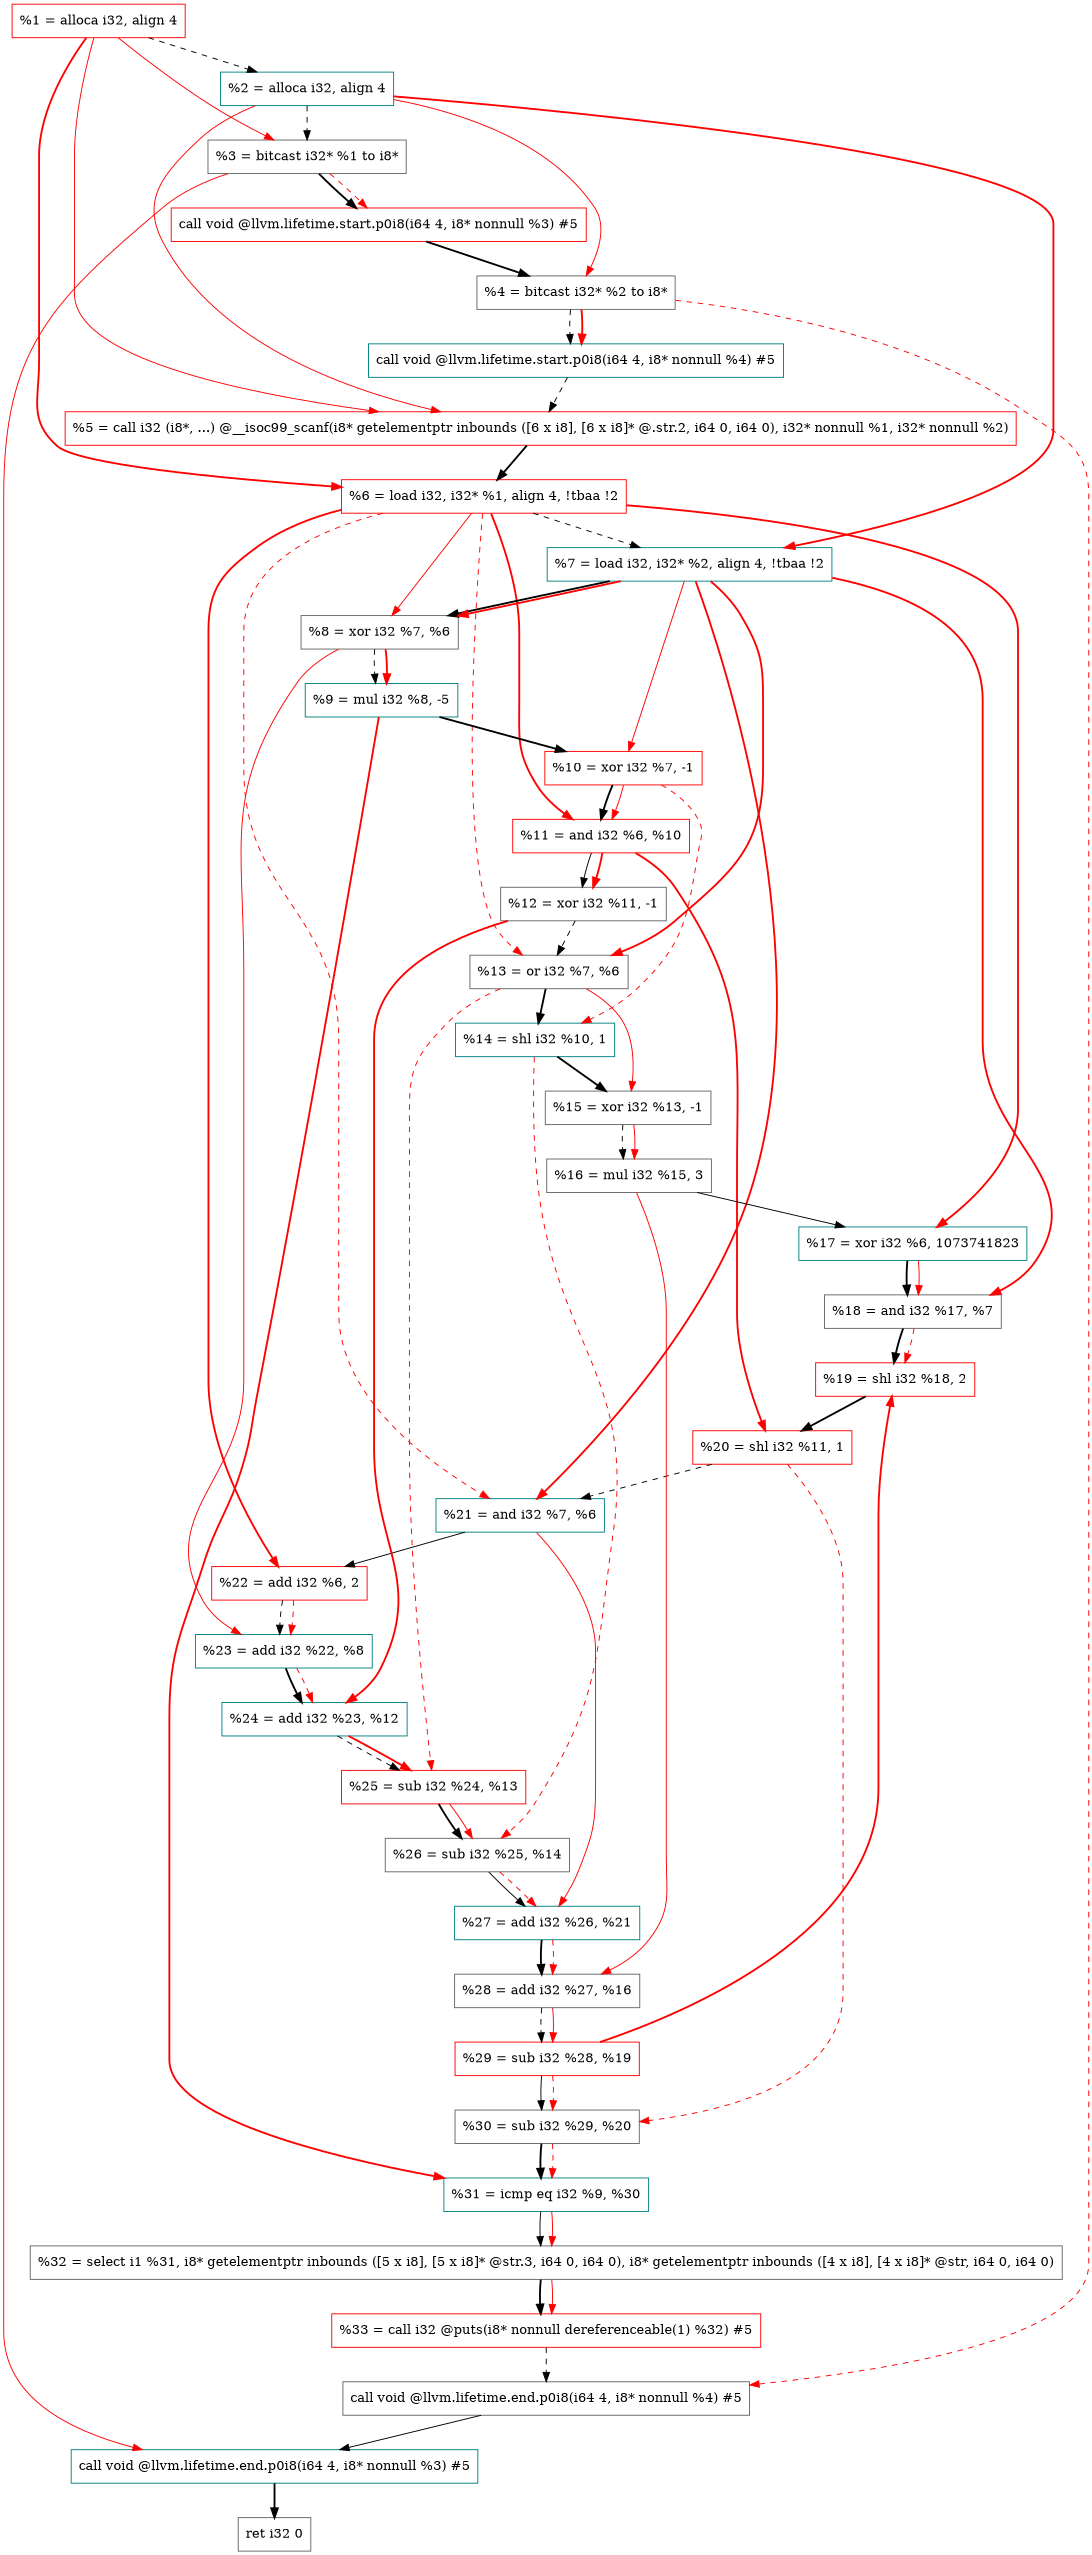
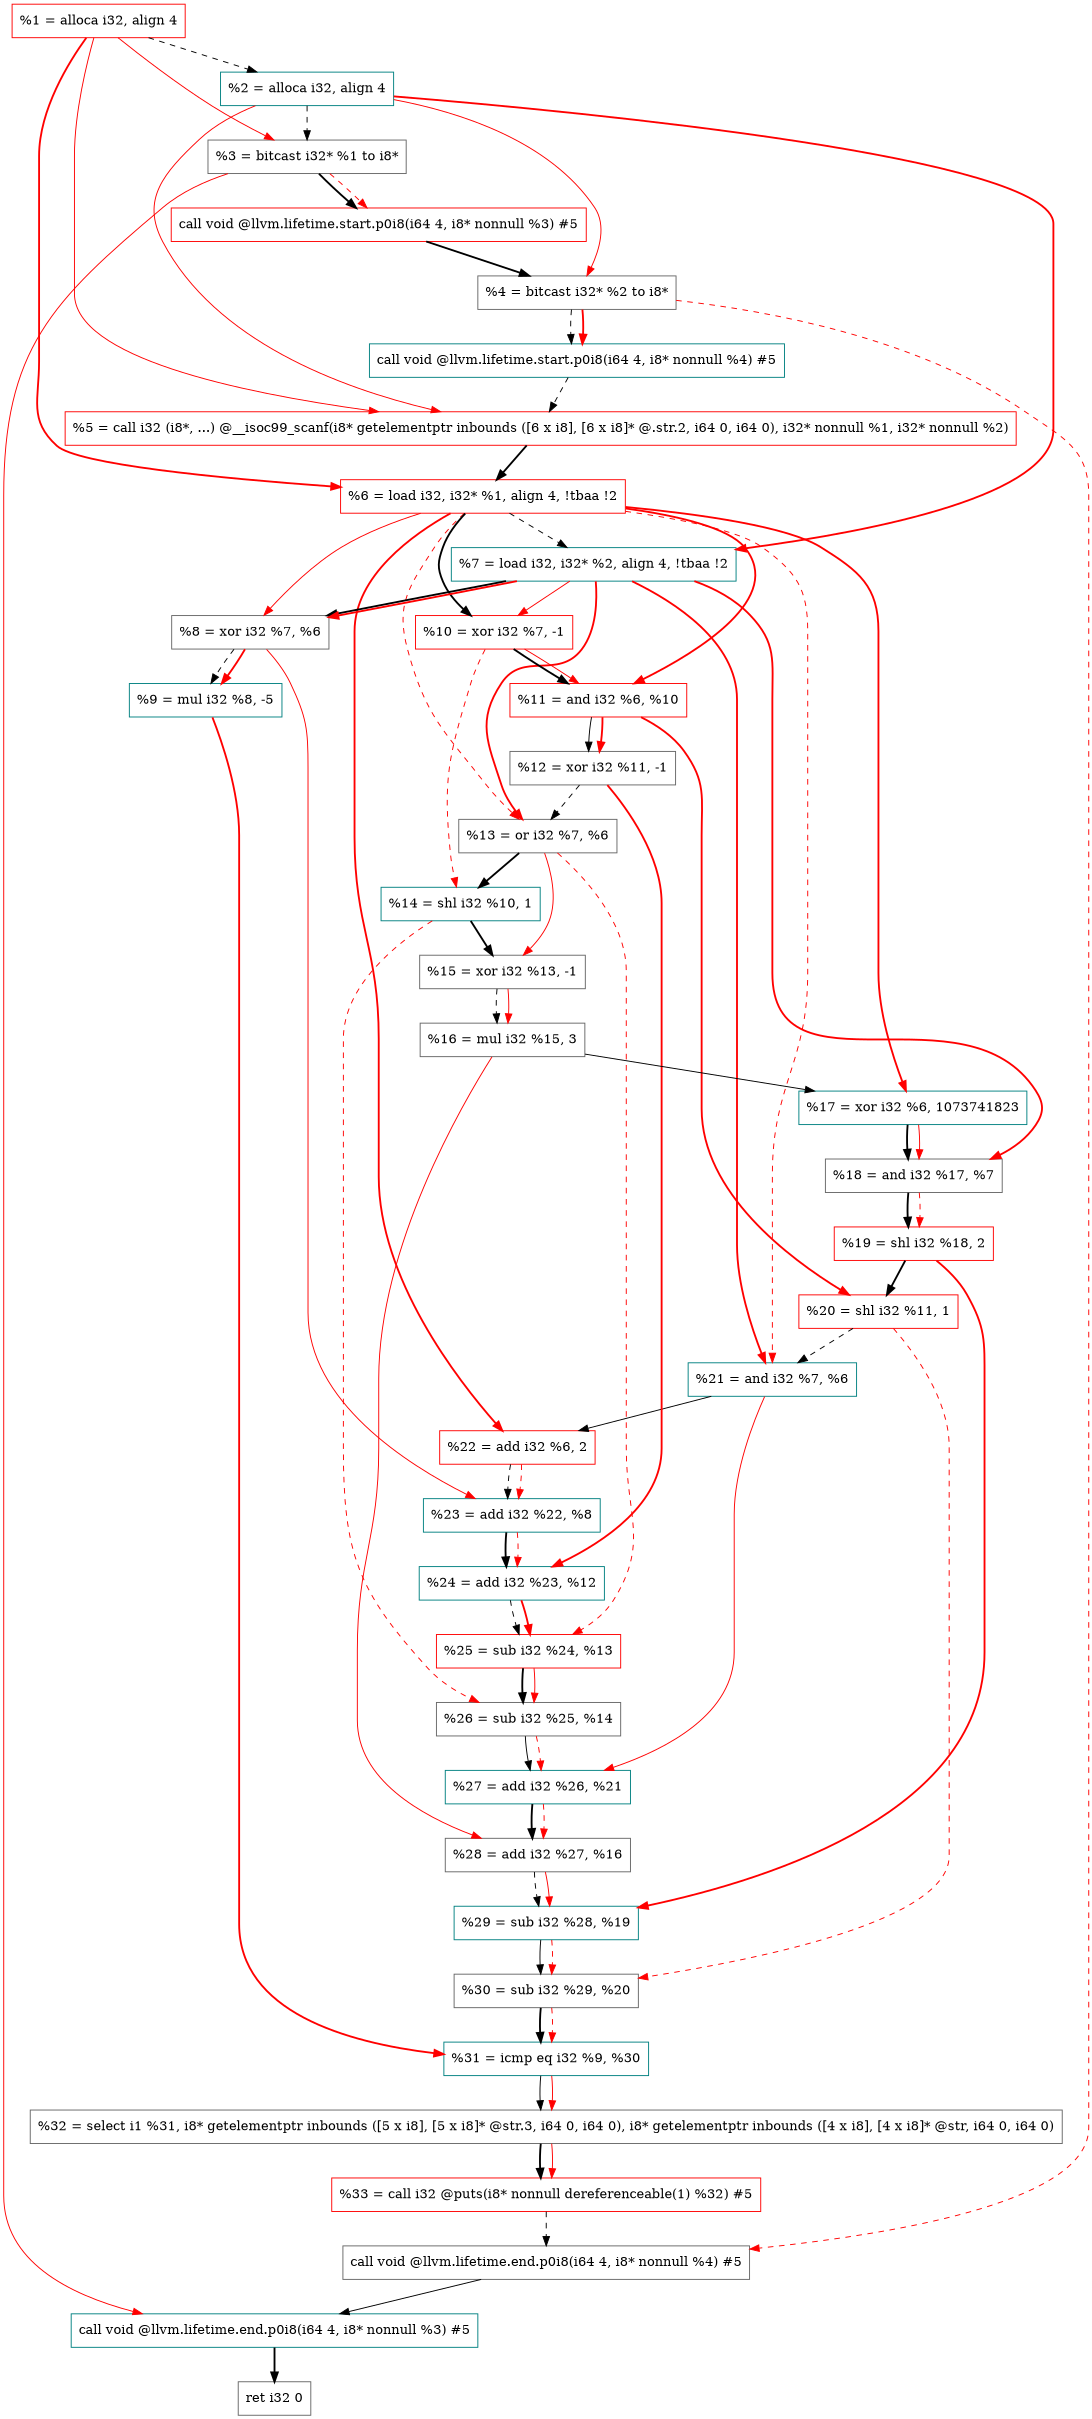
edge "%9 = mul i32 %8, -5" -> "%10 = xor i32 %7, -1": now "%6 = load i32, i32* %1, align 4, !tbaa !2" -> "%10 = xor i32 %7, -1"
edge "%29 = sub i32 %28, %19" -> "%19 = shl i32 %18, 2": reversed
node "%29 = sub i32 %28, %19": color red -> teal
